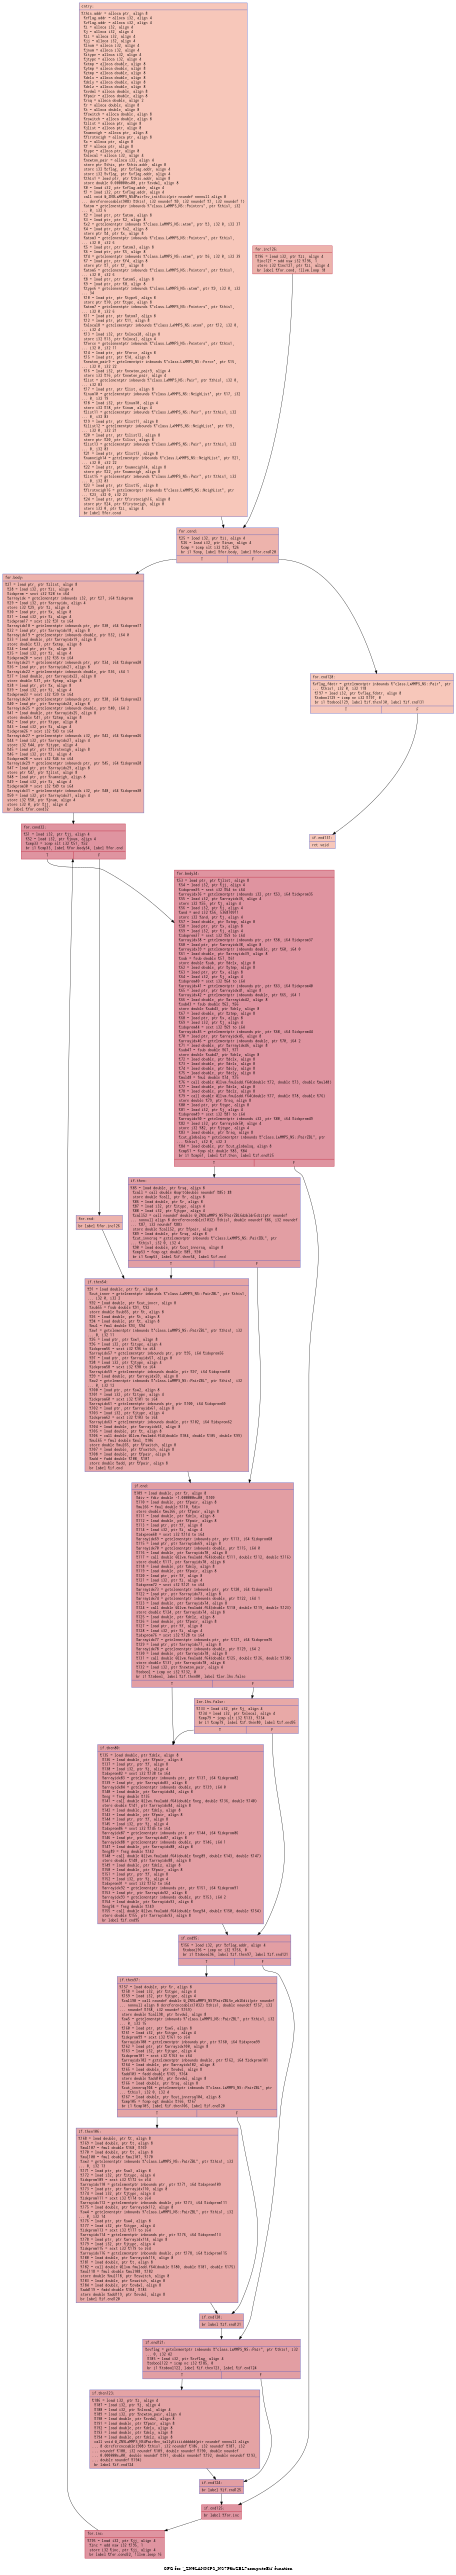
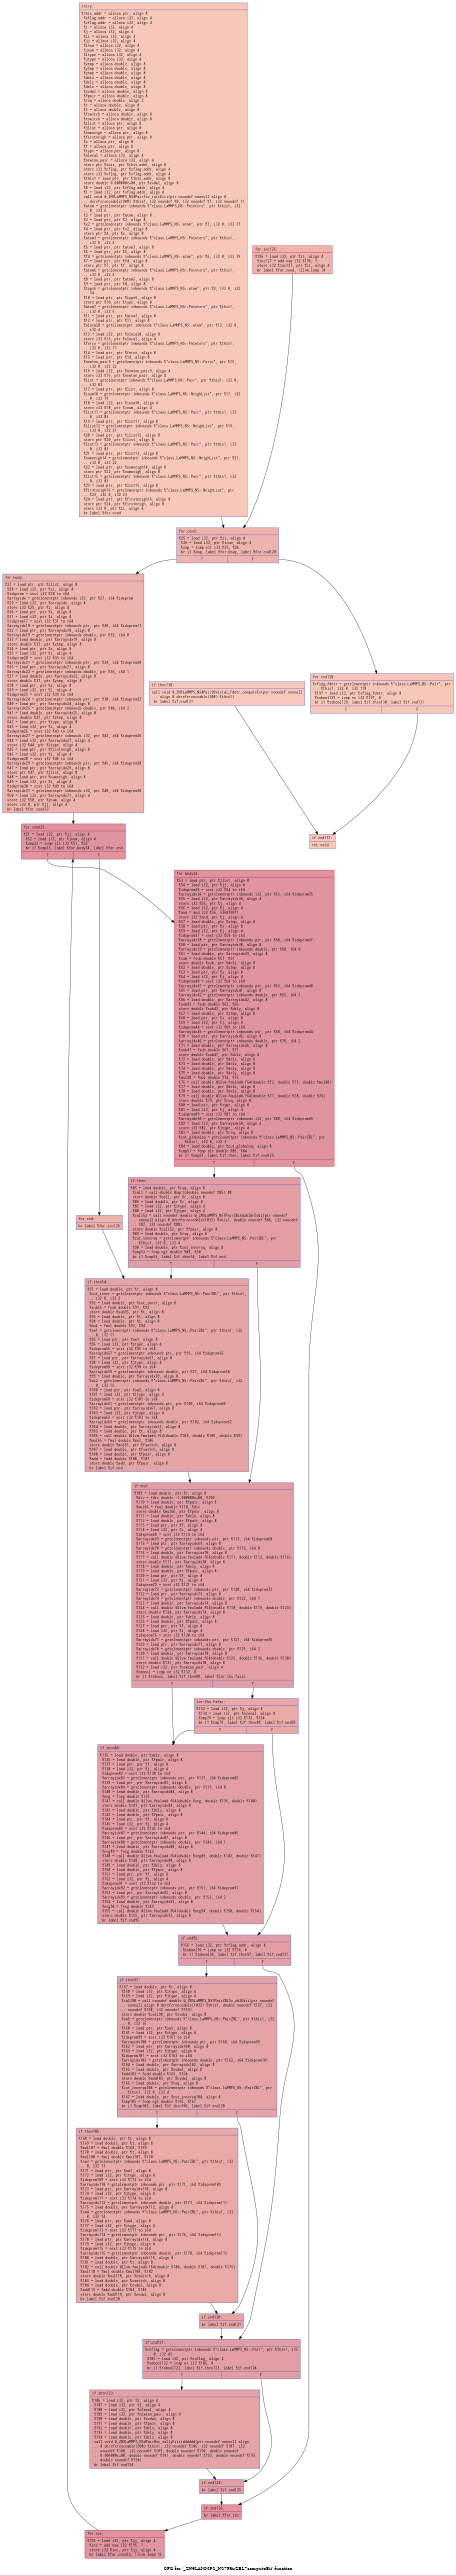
node "if.then130:": added
